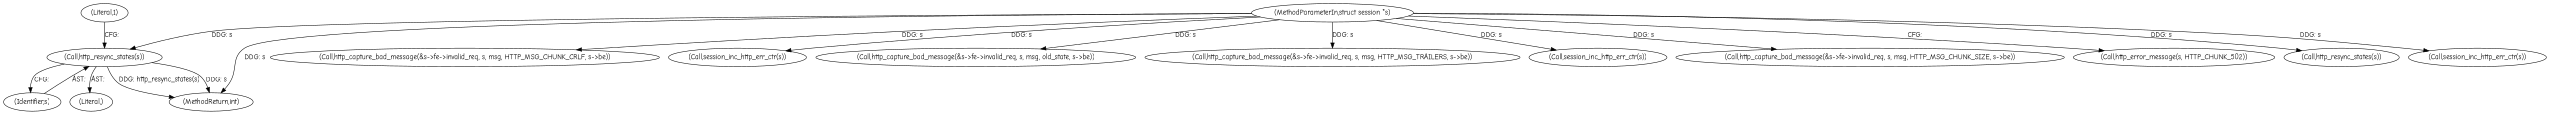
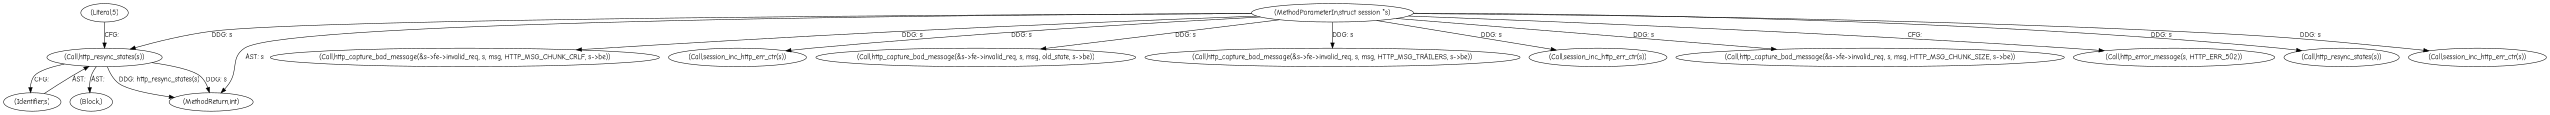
node "(Literal,1)": label "(Literal,1)" -> "(Literal,5)"
edge "(MethodParameterIn,struct session *s)" -> "(MethodReturn,int)": label "DDG: s" -> "AST: s"
node "(Call,http_error_message(s, HTTP_CHUNK_502))": label "(Call,http_error_message(s, HTTP_CHUNK_502))" -> "(Call,http_error_message(s, HTTP_ERR_502))"
node "(Literal,)": label "(Literal,)" -> "(Block,)"
